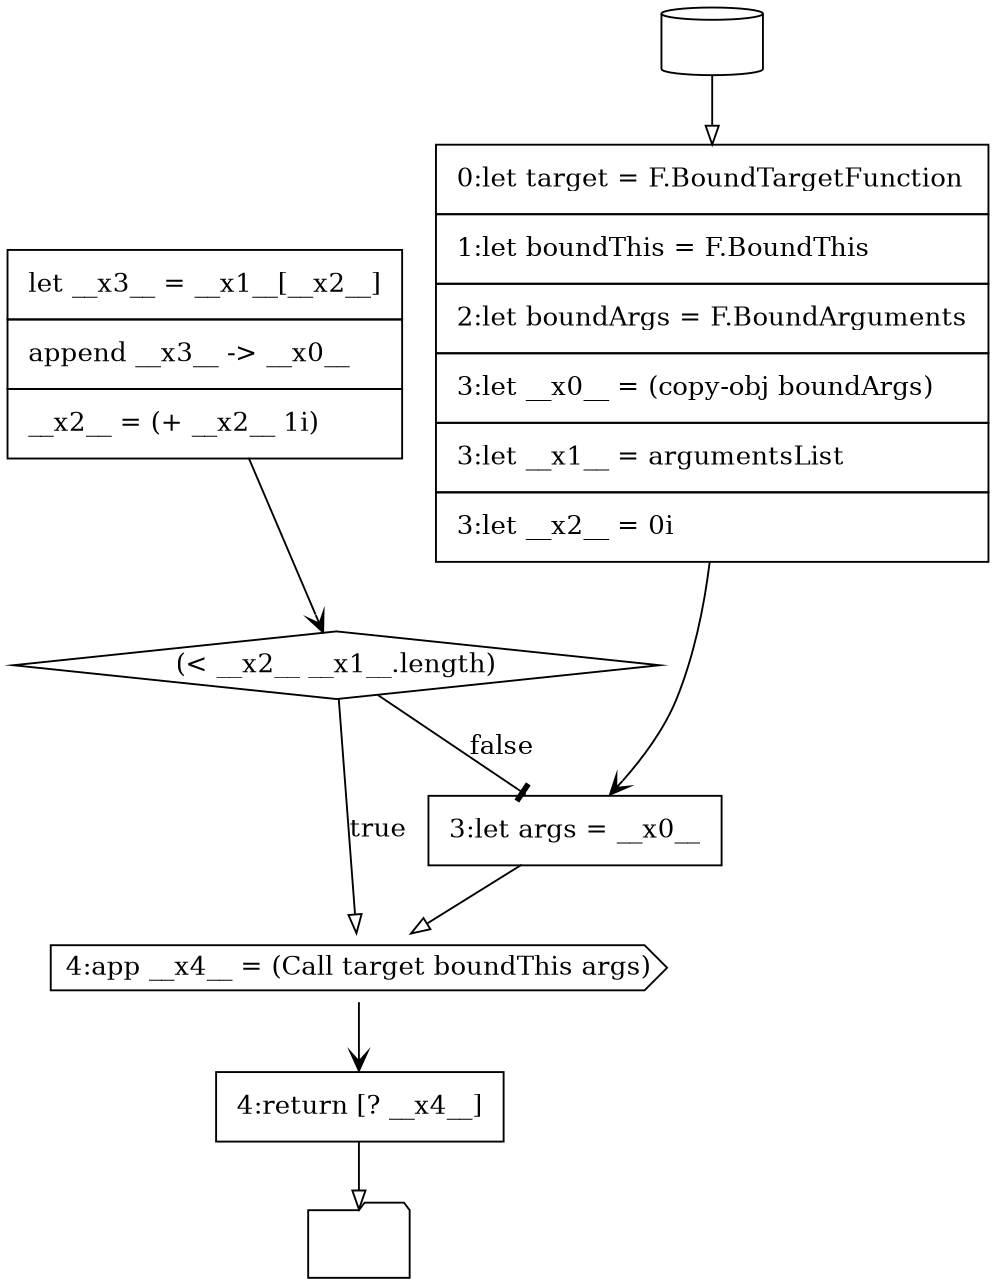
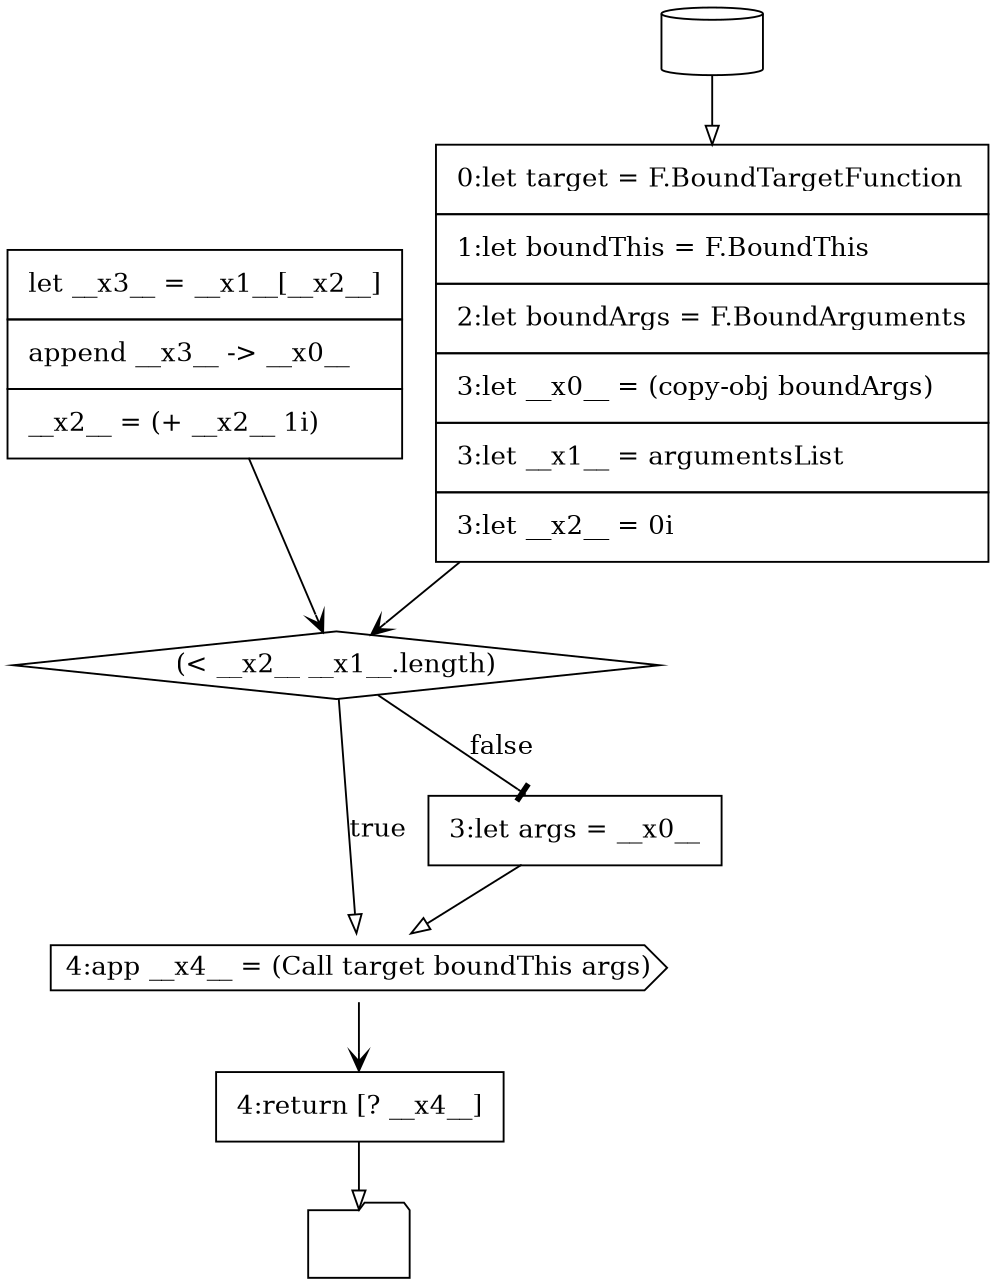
edge "0:let target = F.BoundTargetFunction" -> "3:let args = __x0__": now "0:let target = F.BoundTargetFunction" -> "(< __x2__ __x1__.length)"
